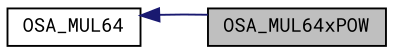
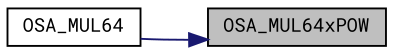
edge "OSA_MUL64xPOW" -> "OSA_MUL64": reversed
